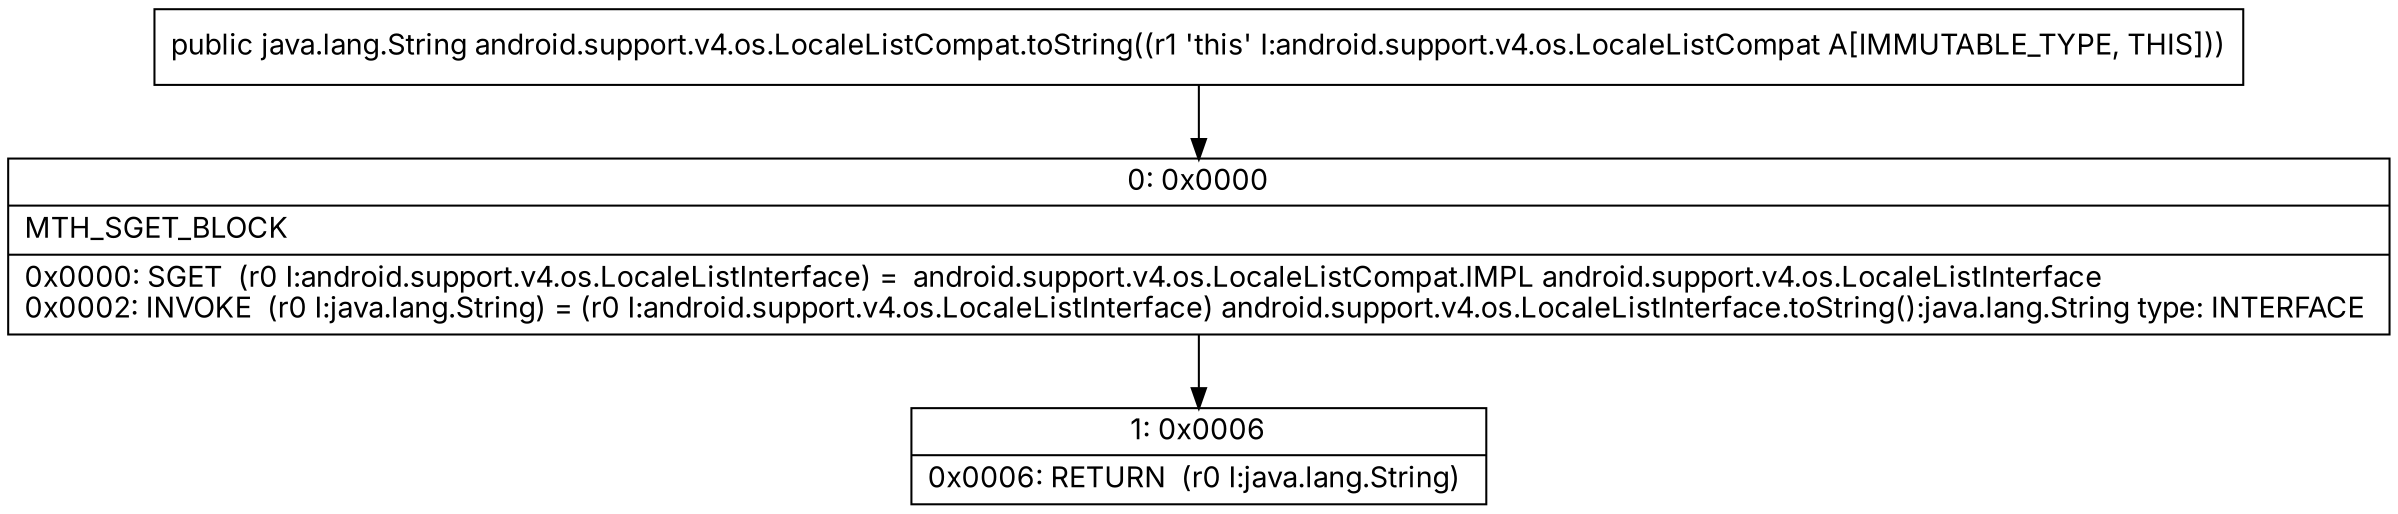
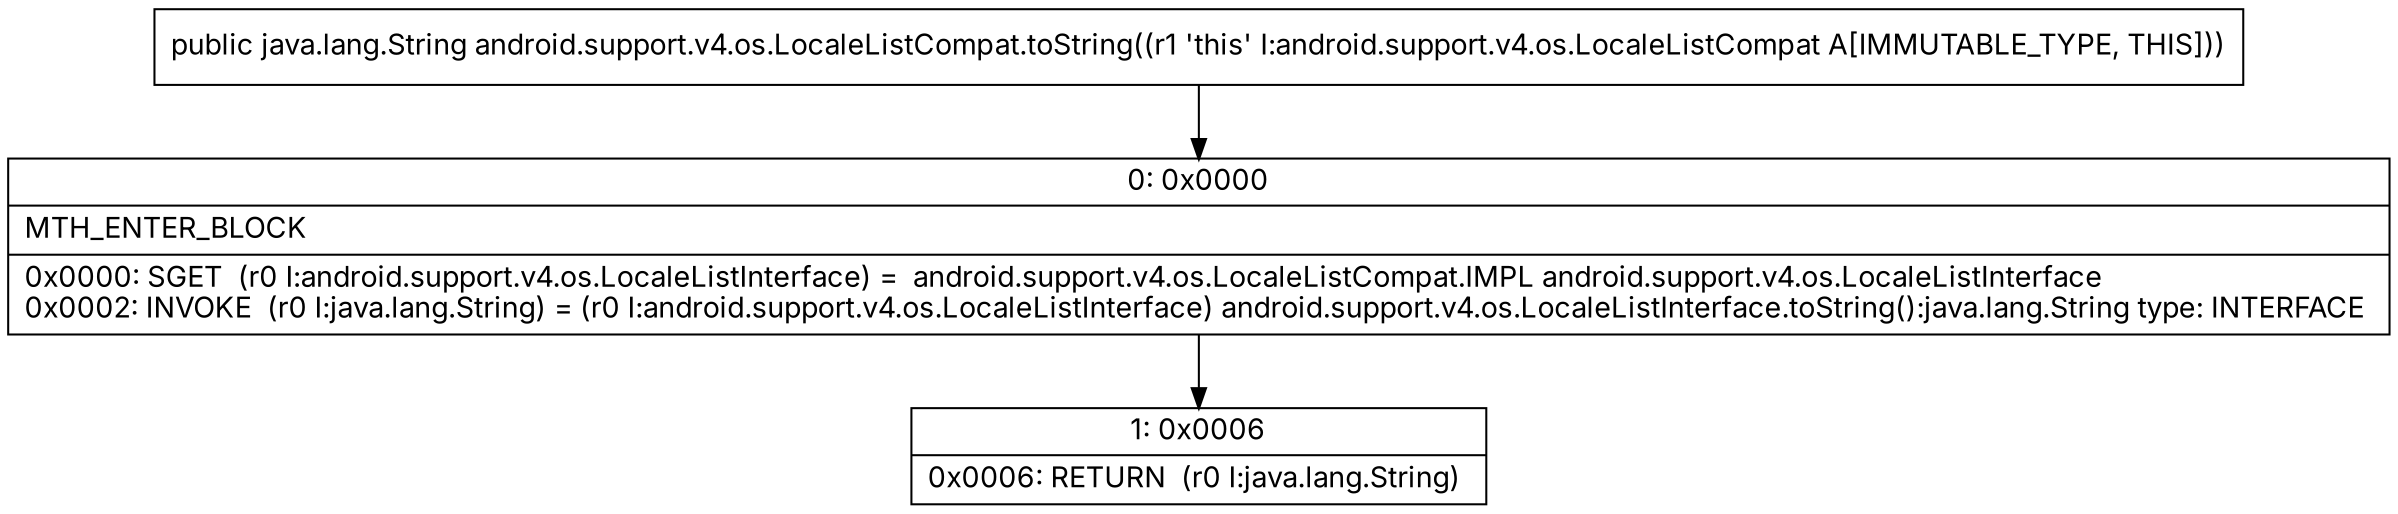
node "0: 0x0000": text "MTH_SGET_BLOCK" -> "MTH_ENTER_BLOCK"
